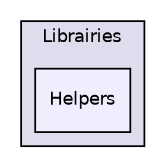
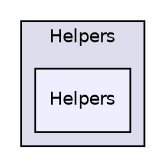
cluster "Librairies": label "Librairies" -> "Helpers"
